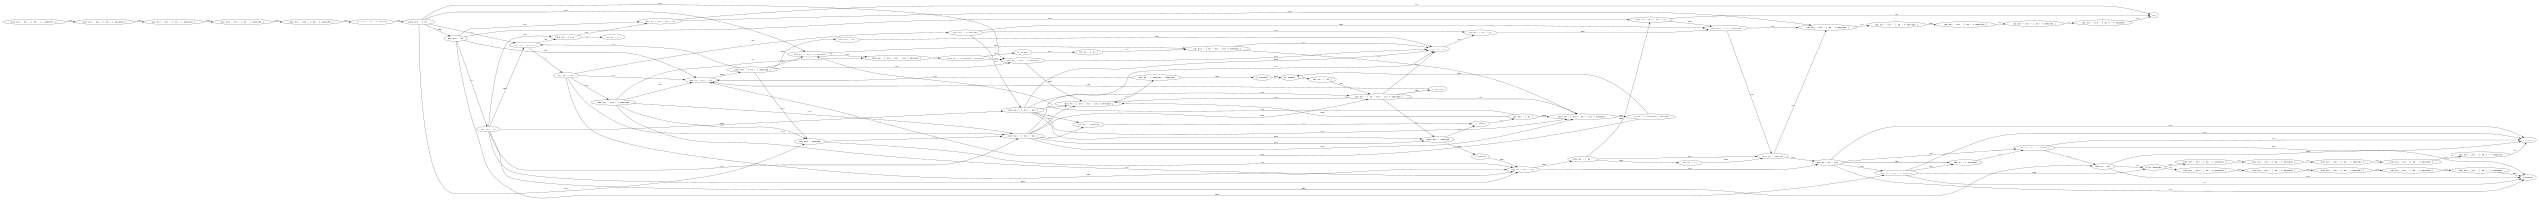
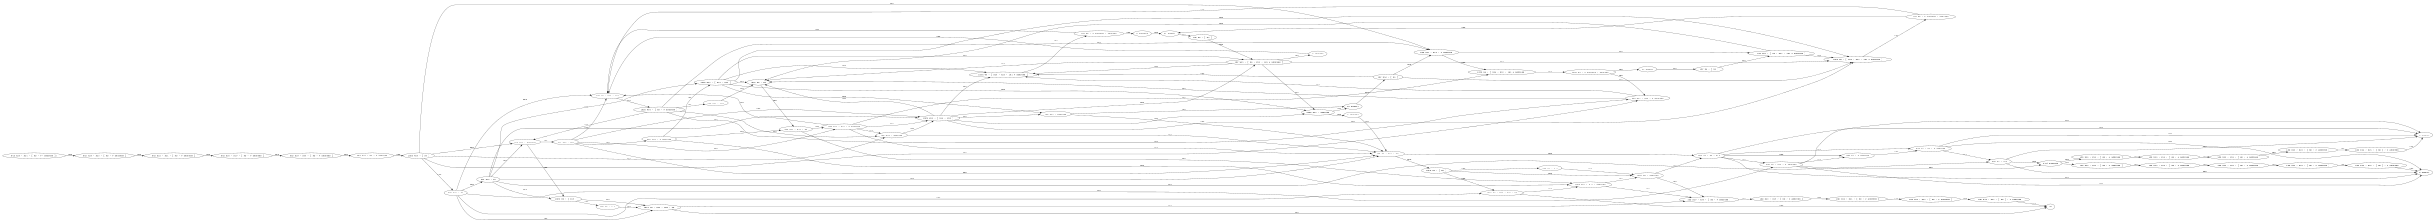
edge "cbz x23 , address" -> "add x8 , x19 , x22": added, label "CFG"
edge "and w21 , w21 , w8" -> "add x22 , x22 , # address": added, label "CFG"
edge "cmp w8 , # 0" -> "csel x0 , x20 , xzr , eq": added, label "CFG"
